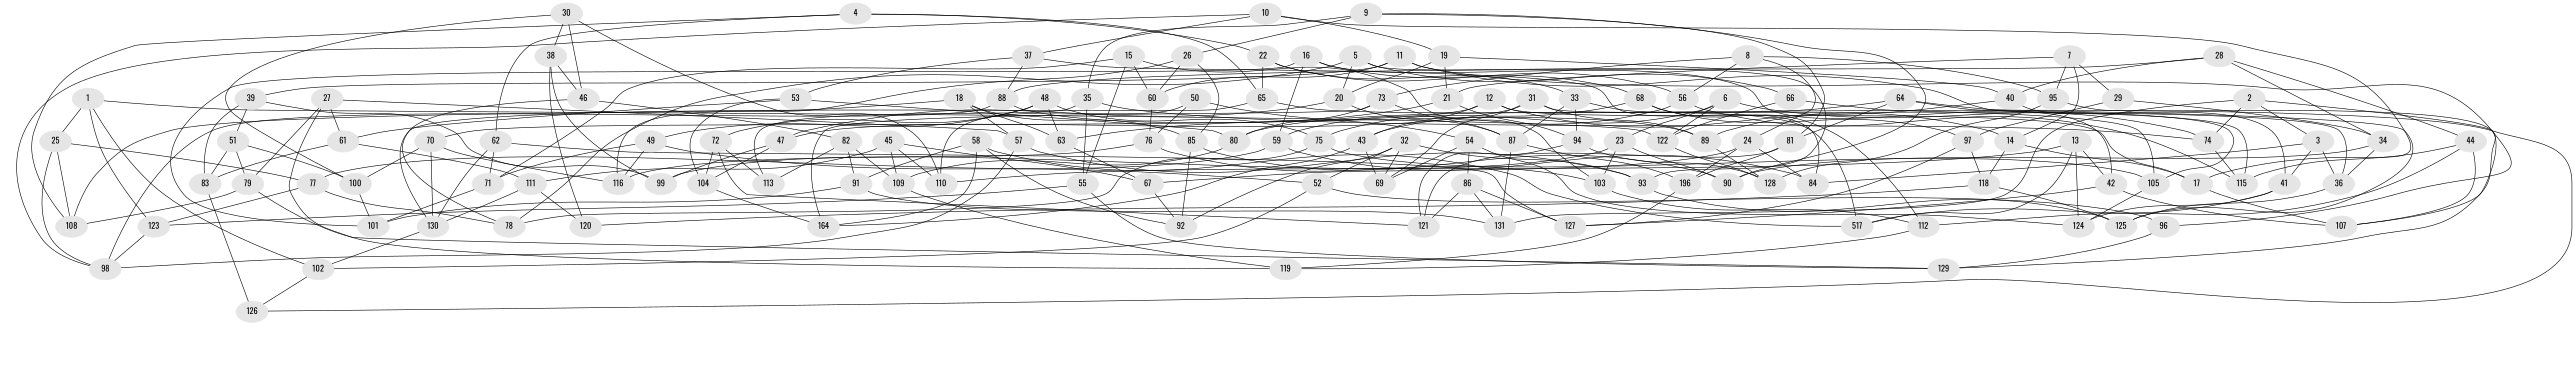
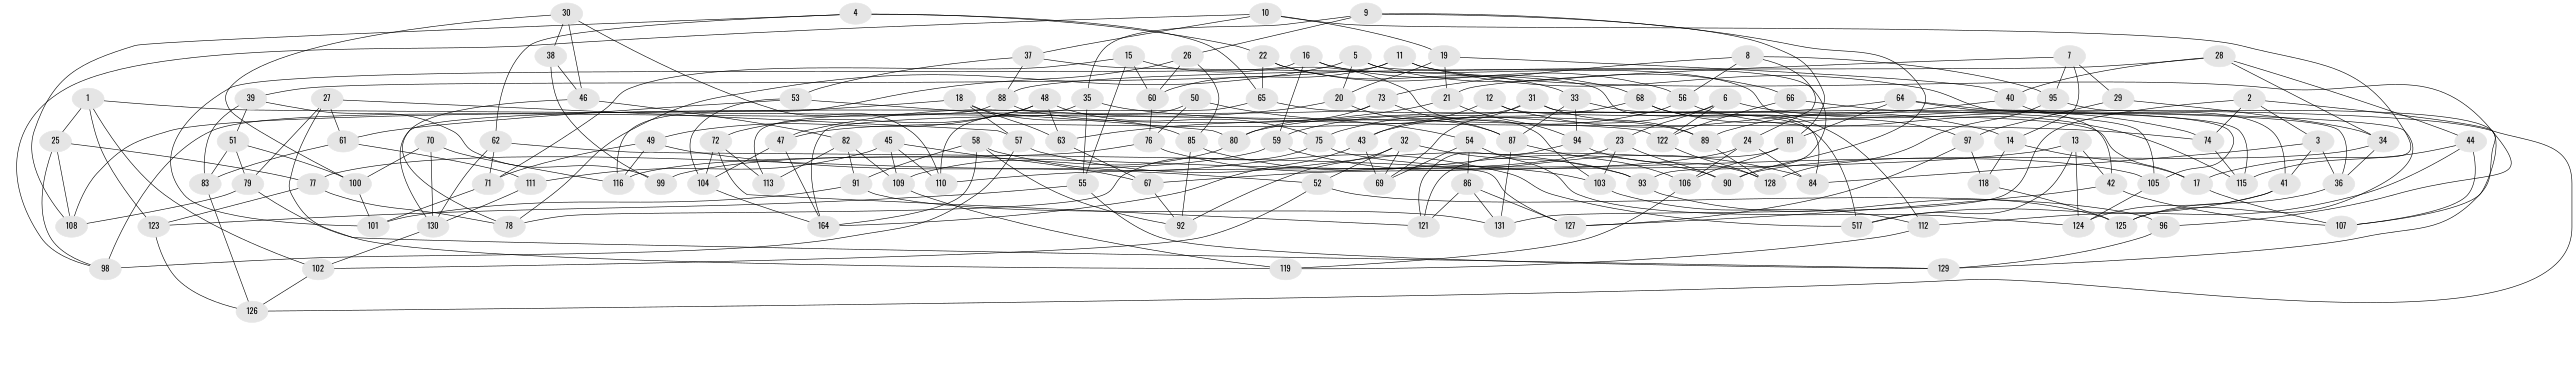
edge "12" -- "70": removed
edge "47" -- "99": now "47" -- "164"
node "196": label "196" -> "106"
node "120": removed
edge "123" -- "98": now "123" -- "126"
